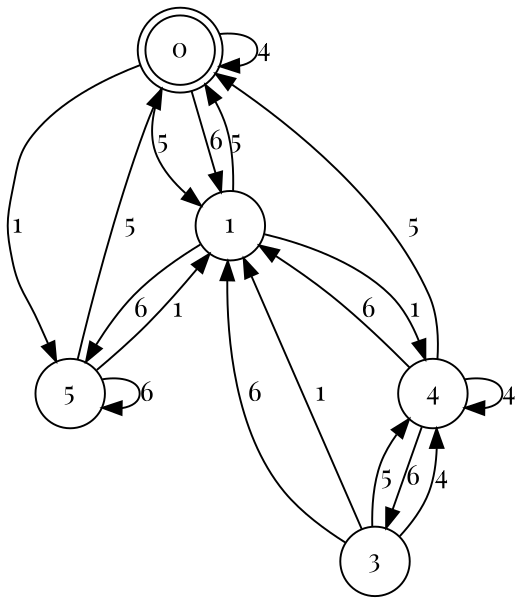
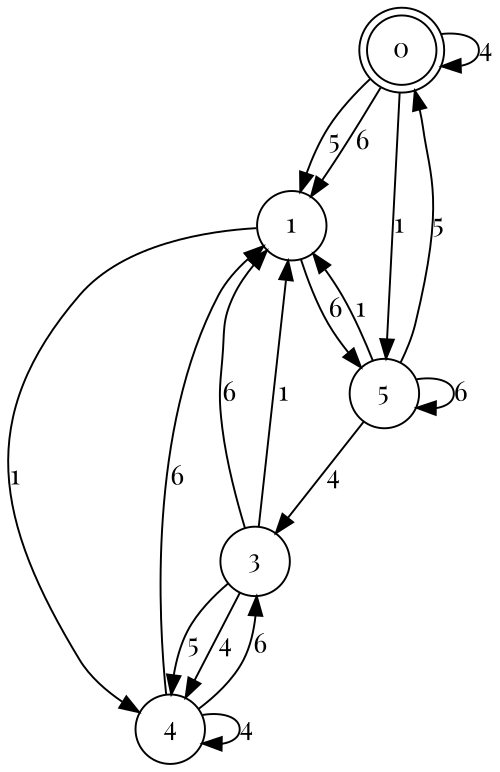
edge "1" -> "0": removed, label "5"
edge "4" -> "0": removed, label "5"
edge "5" -> "3": added, label "4"
